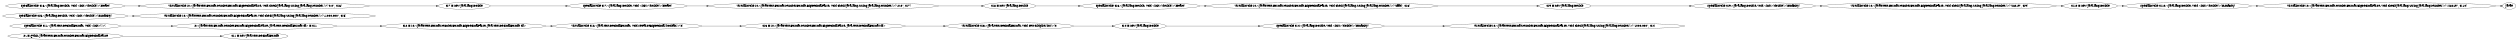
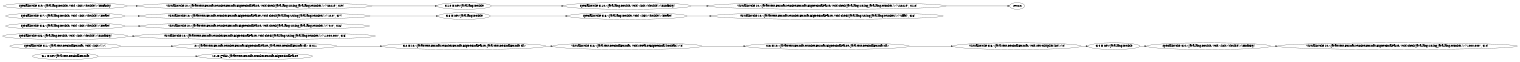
node "$r7 = new java.lang.Double": removed
node "$r9 = new java.lang.Double": removed
node "javaT": label "javaT" -> "return"
edge "r0 := @this: javaT.text.Format.NumberFormat.BigDecimalParse" -> "$r1 = new java.text.DecimalFormat": reversed
